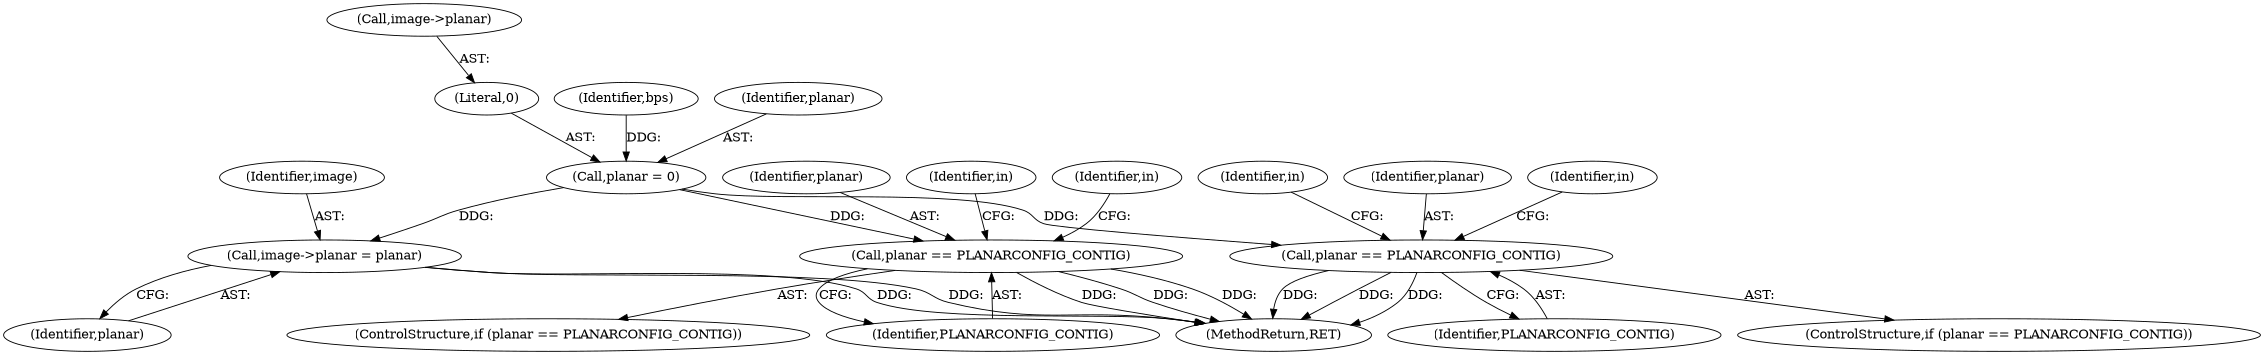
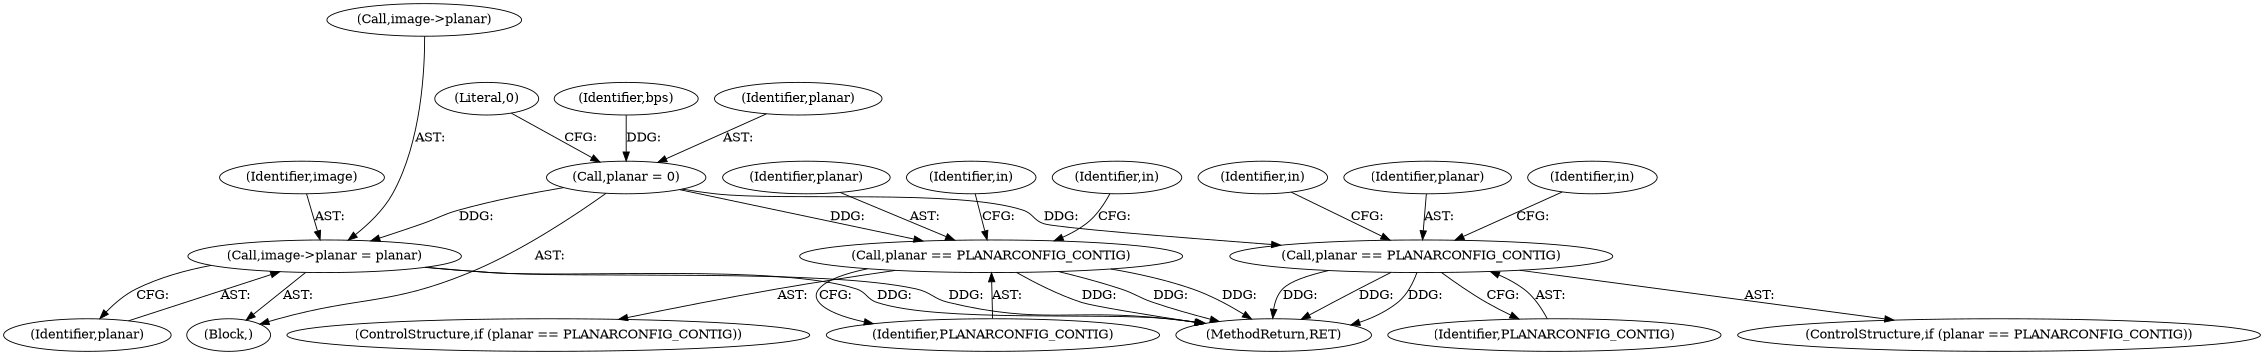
edge "(Call,image->planar)" -> "(Literal,0)": now "(Call,image->planar)" -> "(Call,image->planar = planar)"
edge "(Literal,0)" -> "(Call,planar = 0)": label "AST: " -> "CFG: "
node "(Block,)": added
